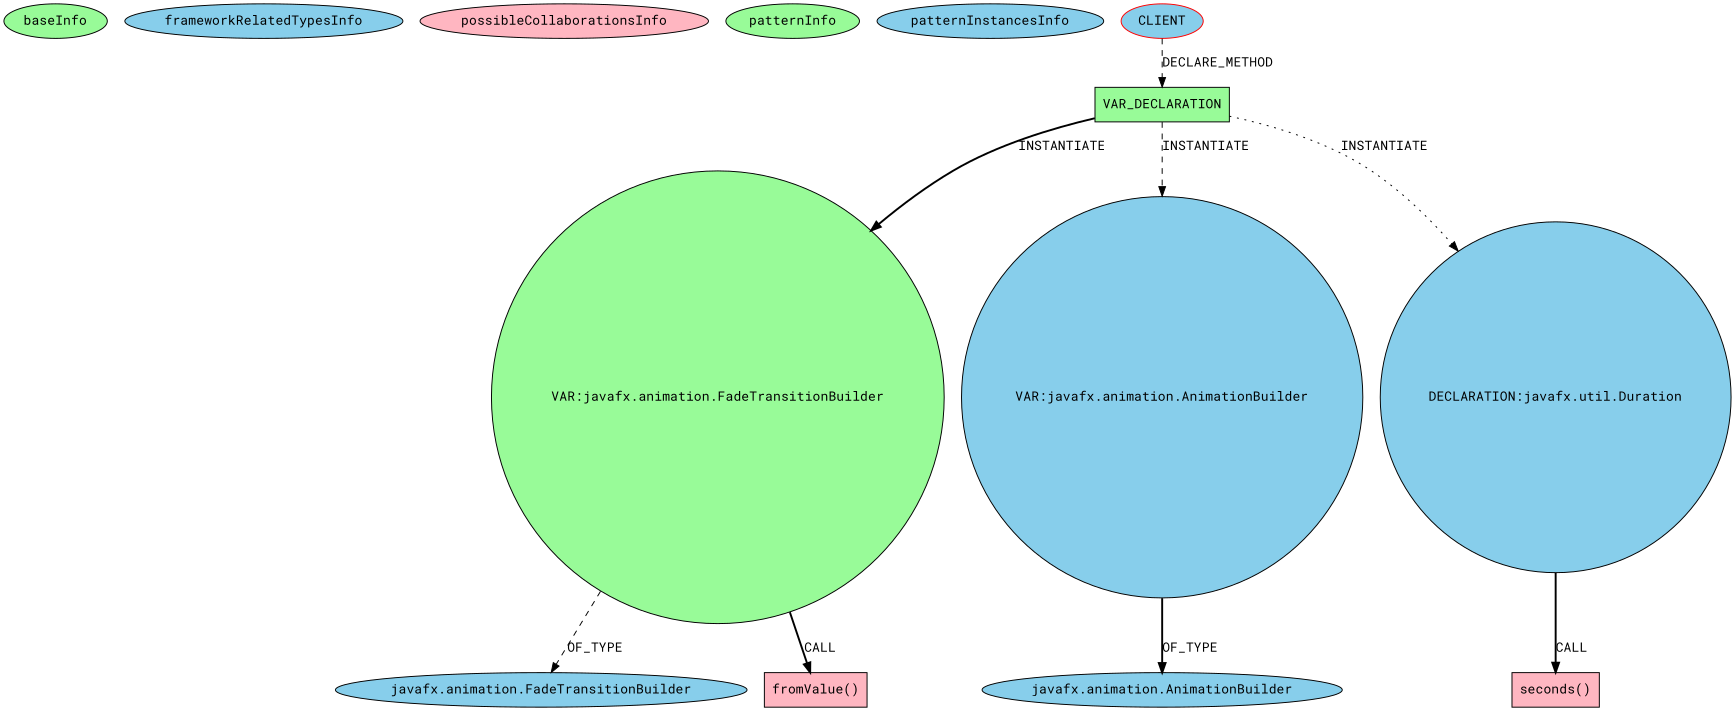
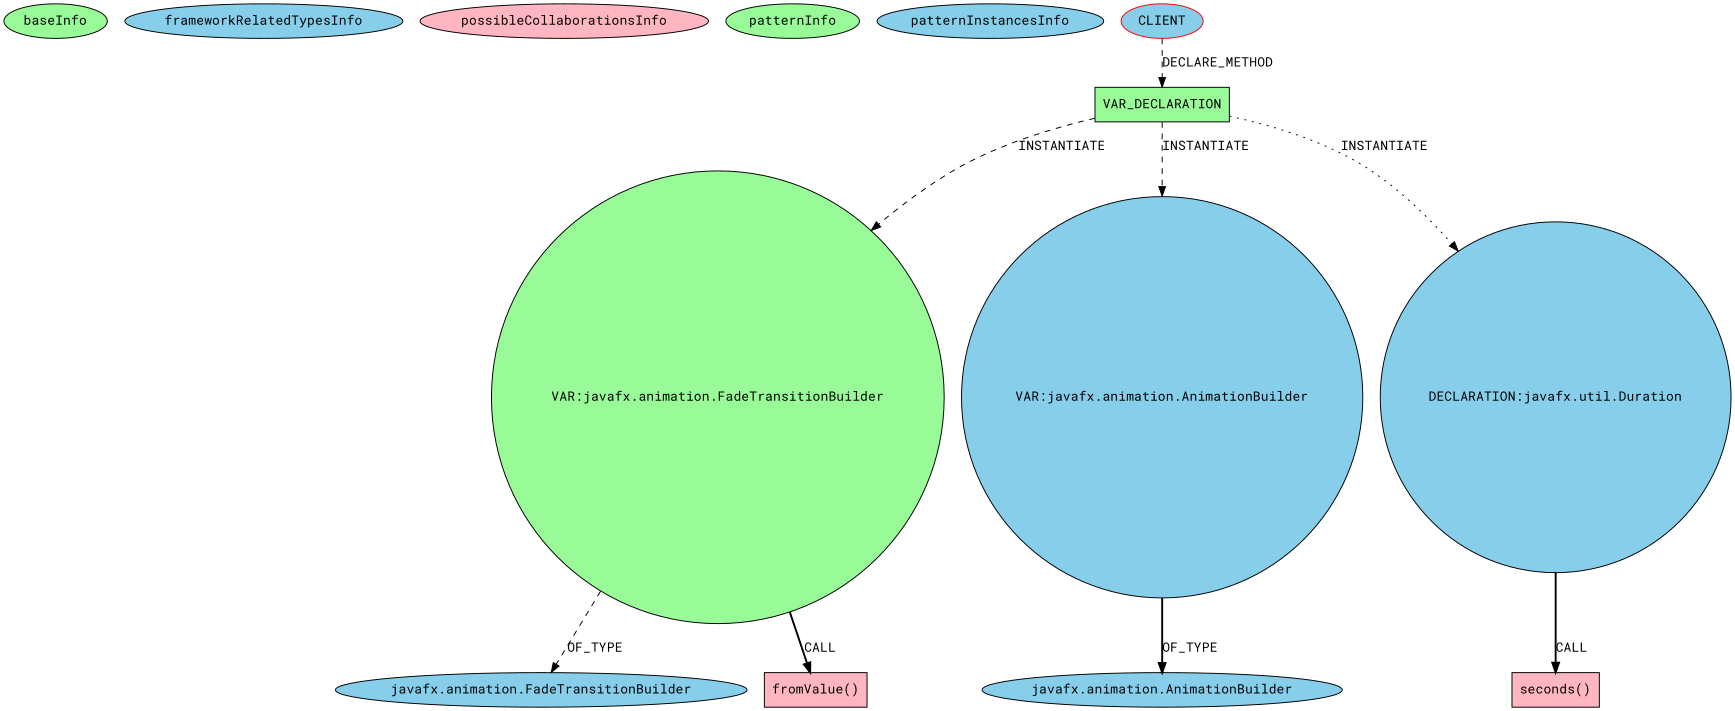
edge "VAR_DECLARATION" -> "VAR:javafx.animation.FadeTransitionBuilder": style bold -> dashed
